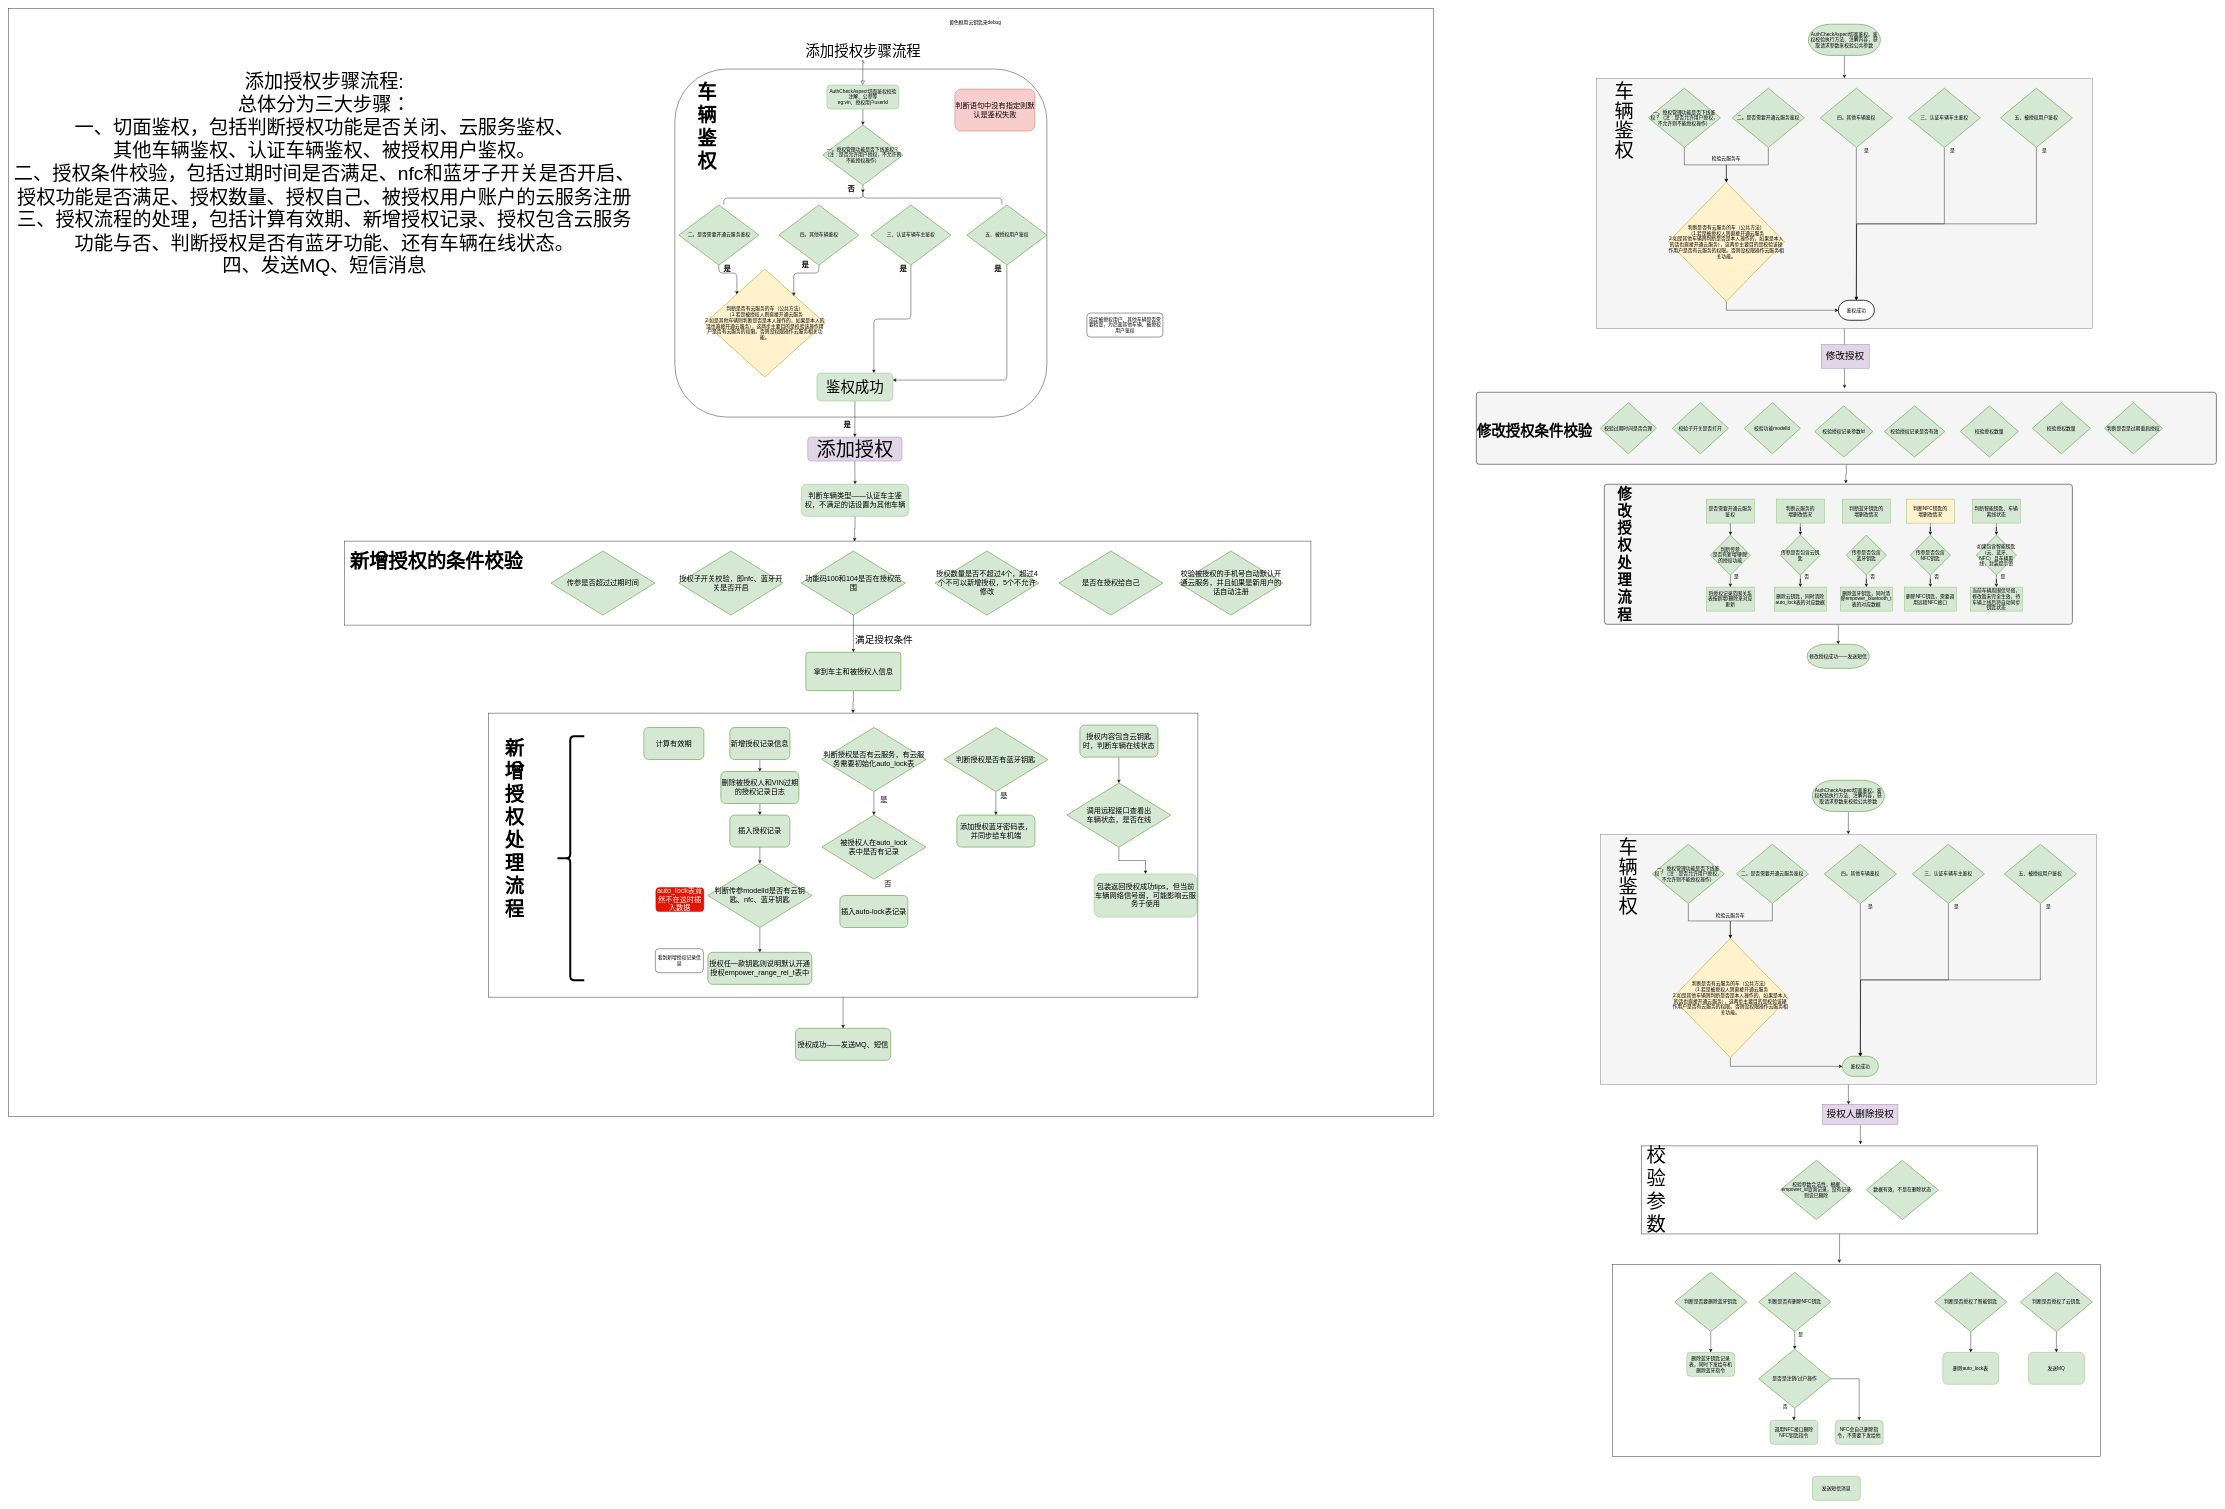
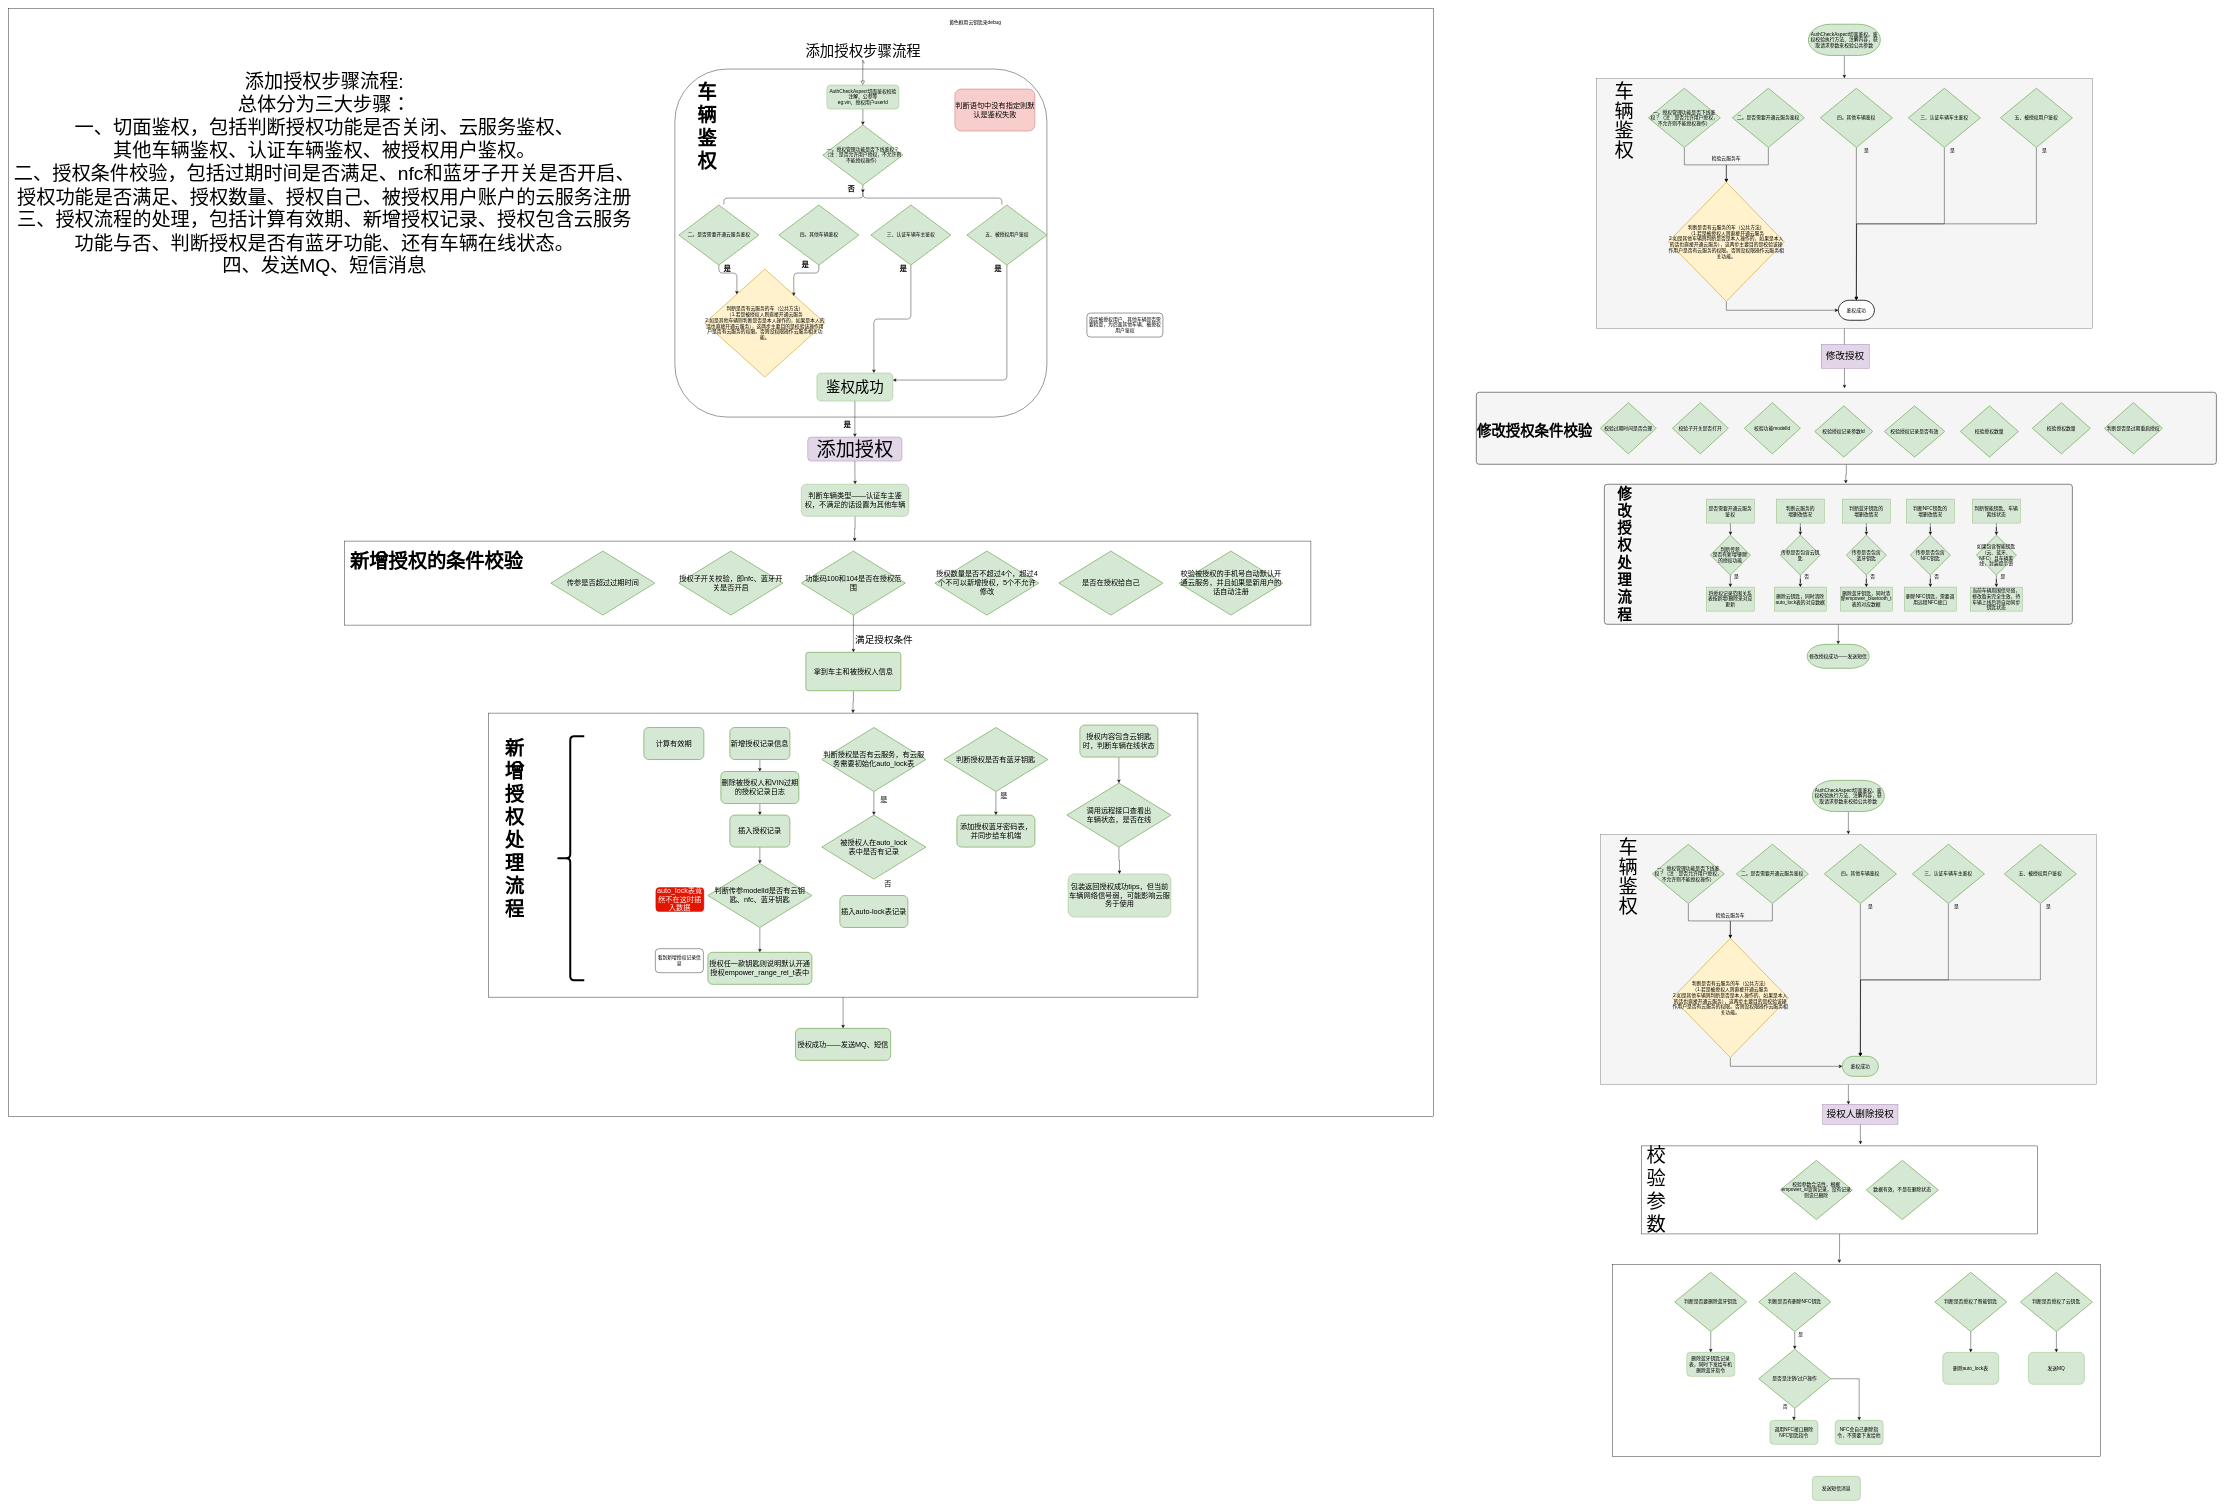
node "判断NFC钥匙的增删改情况": fillcolor #fff2cc -> #d5e8d4
edge "判断蓝牙钥匙的增删改情况" -> "传参是否包含 蓝牙钥匙": added
node "包装返回授权成功tips，但当前车辆网络信号弱，可能影响云服务于使用": moved (1145, 895) -> (1119, 895)
